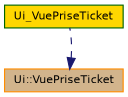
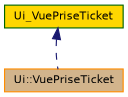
edge "Ui_VuePriseTicket" -> "Ui::VuePriseTicket": reversed
